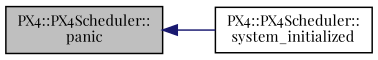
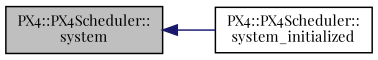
node "PX4::PX4Scheduler:: panic": label "PX4::PX4Scheduler:: panic" -> "PX4::PX4Scheduler:: system"
